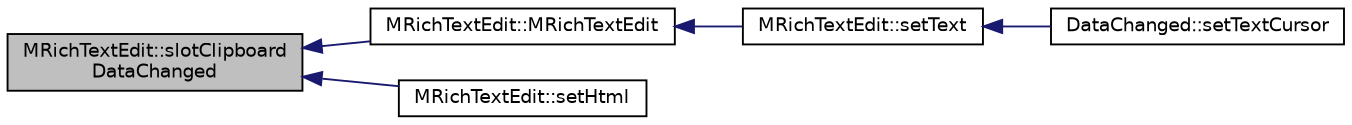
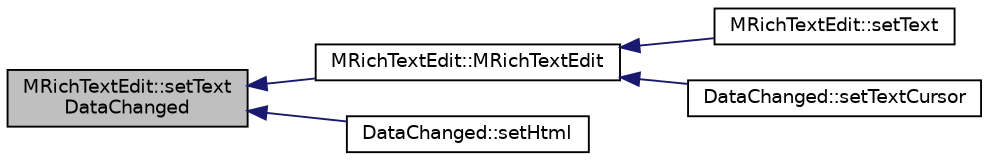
edge "DataChanged::setTextCursor" -> "MRichTextEdit::setText": now "DataChanged::setTextCursor" -> "MRichTextEdit::MRichTextEdit"
node "MRichTextEdit::slotClipboard DataChanged": label "MRichTextEdit::slotClipboard DataChanged" -> "MRichTextEdit::setText DataChanged"
node "MRichTextEdit::setHtml": label "MRichTextEdit::setHtml" -> "DataChanged::setHtml"
